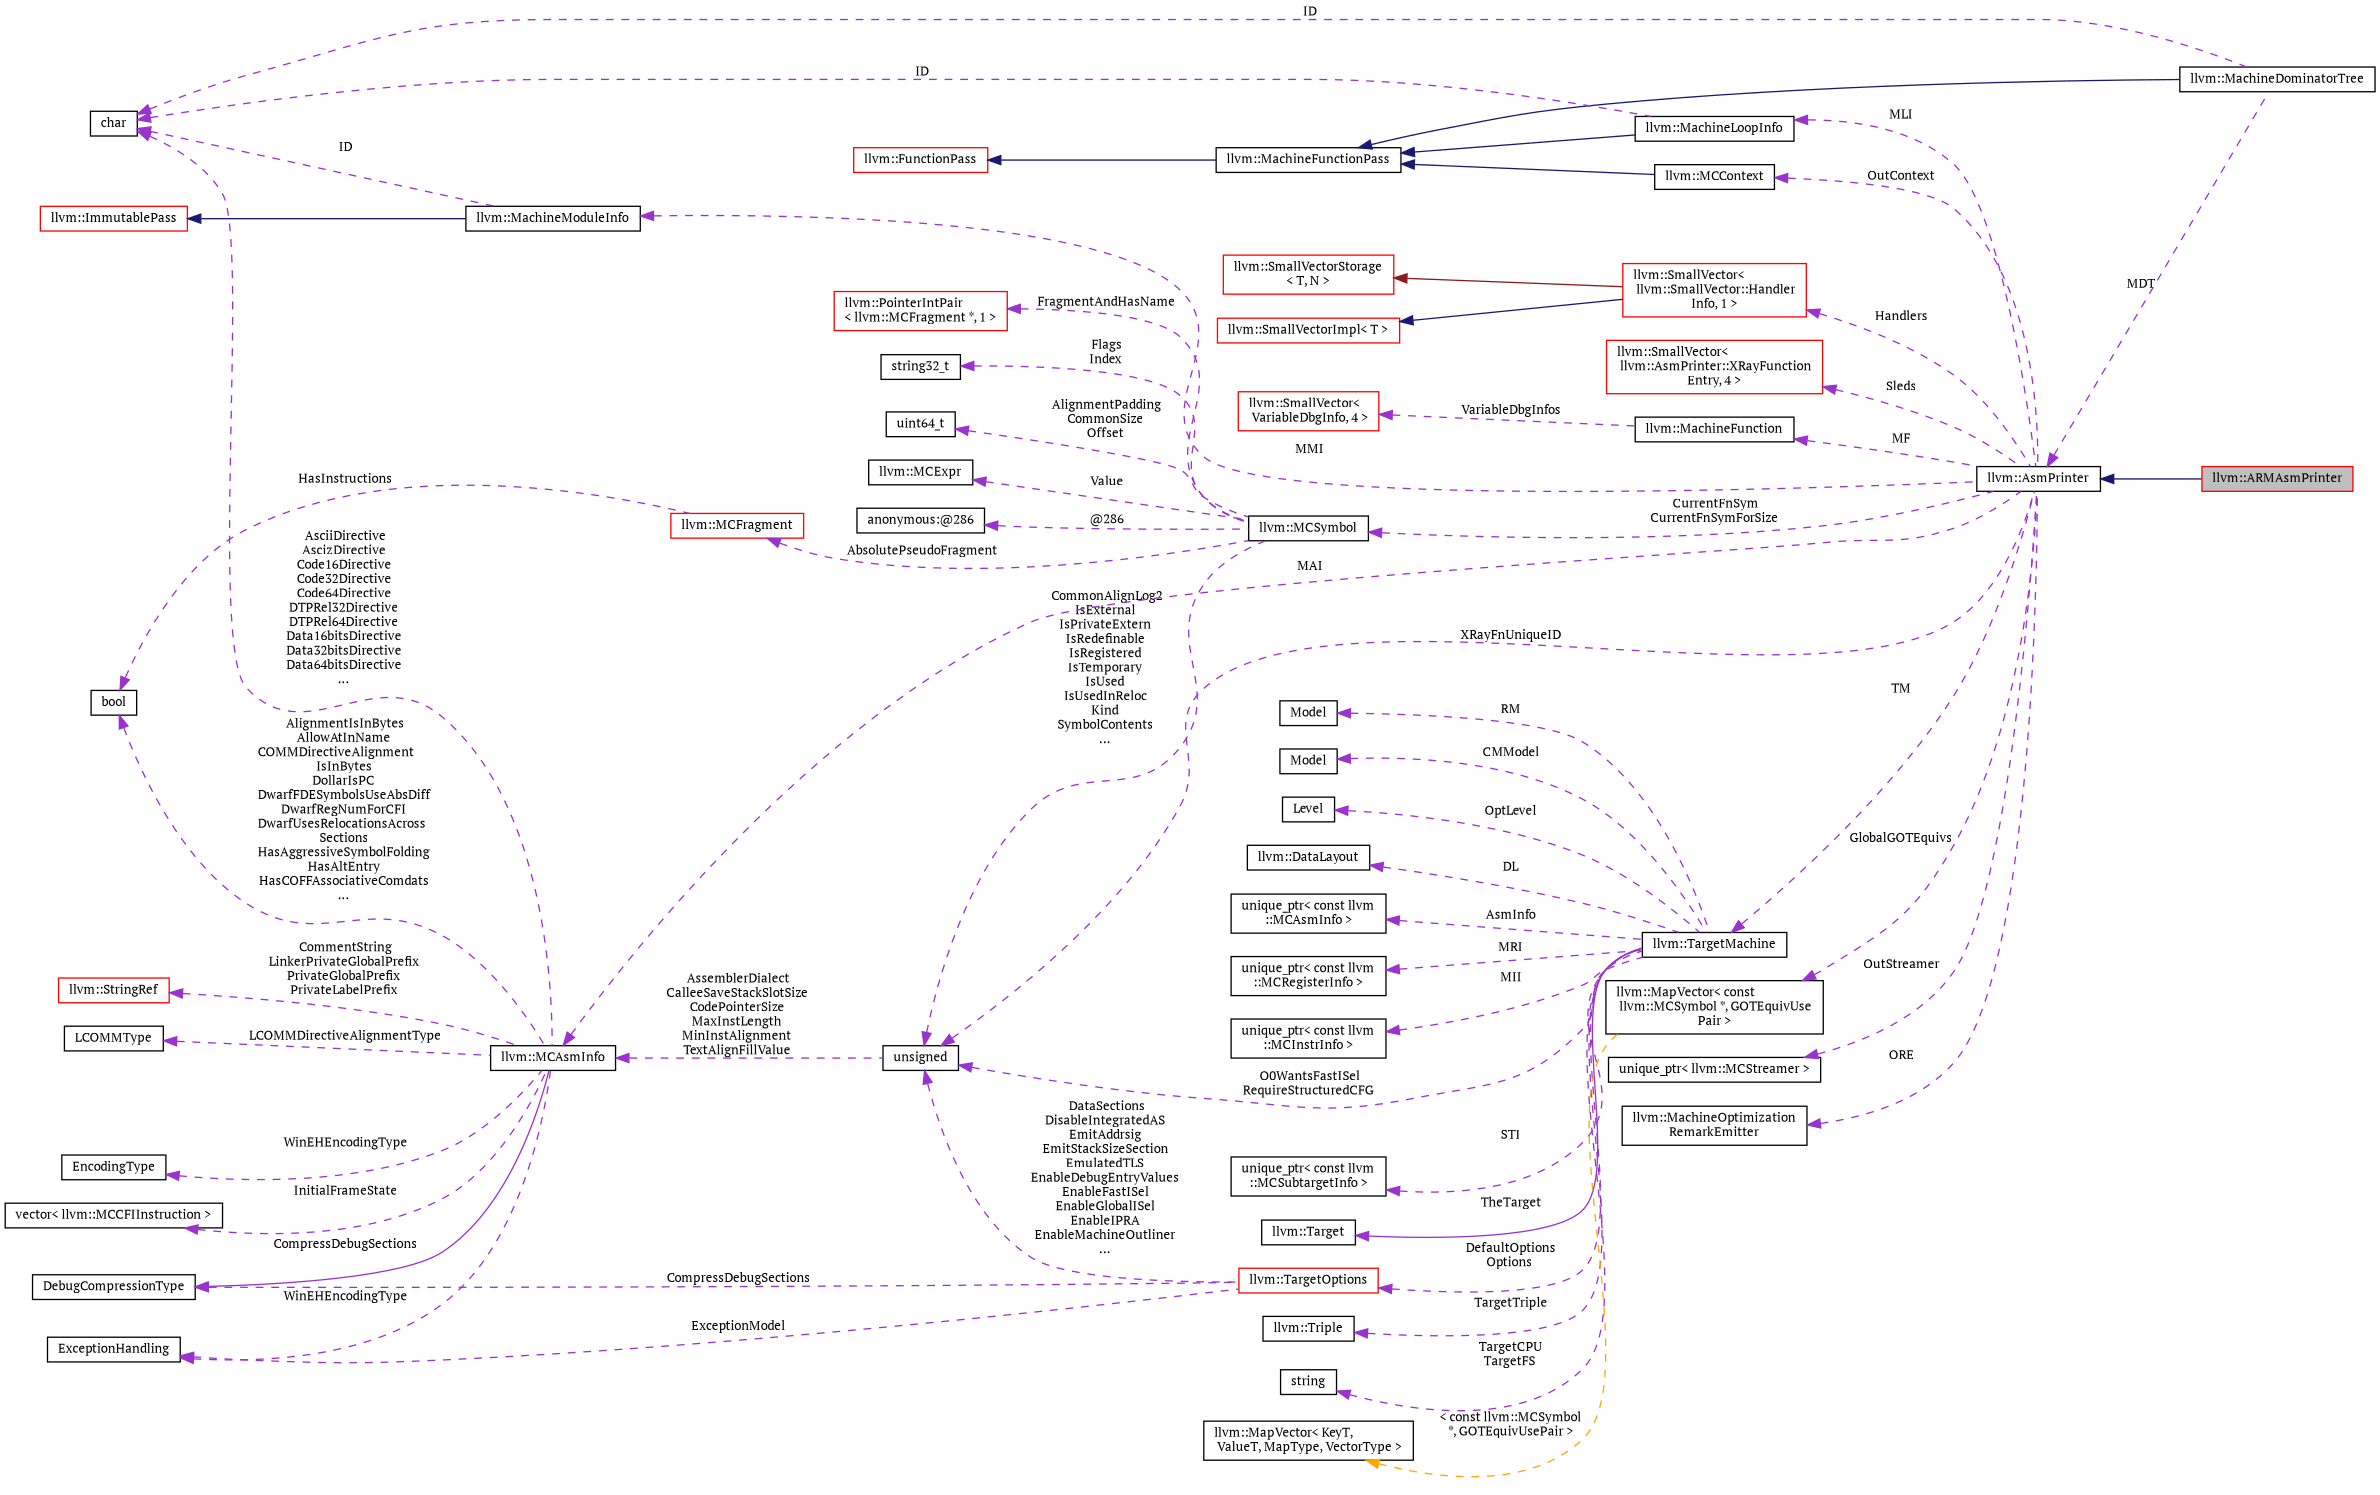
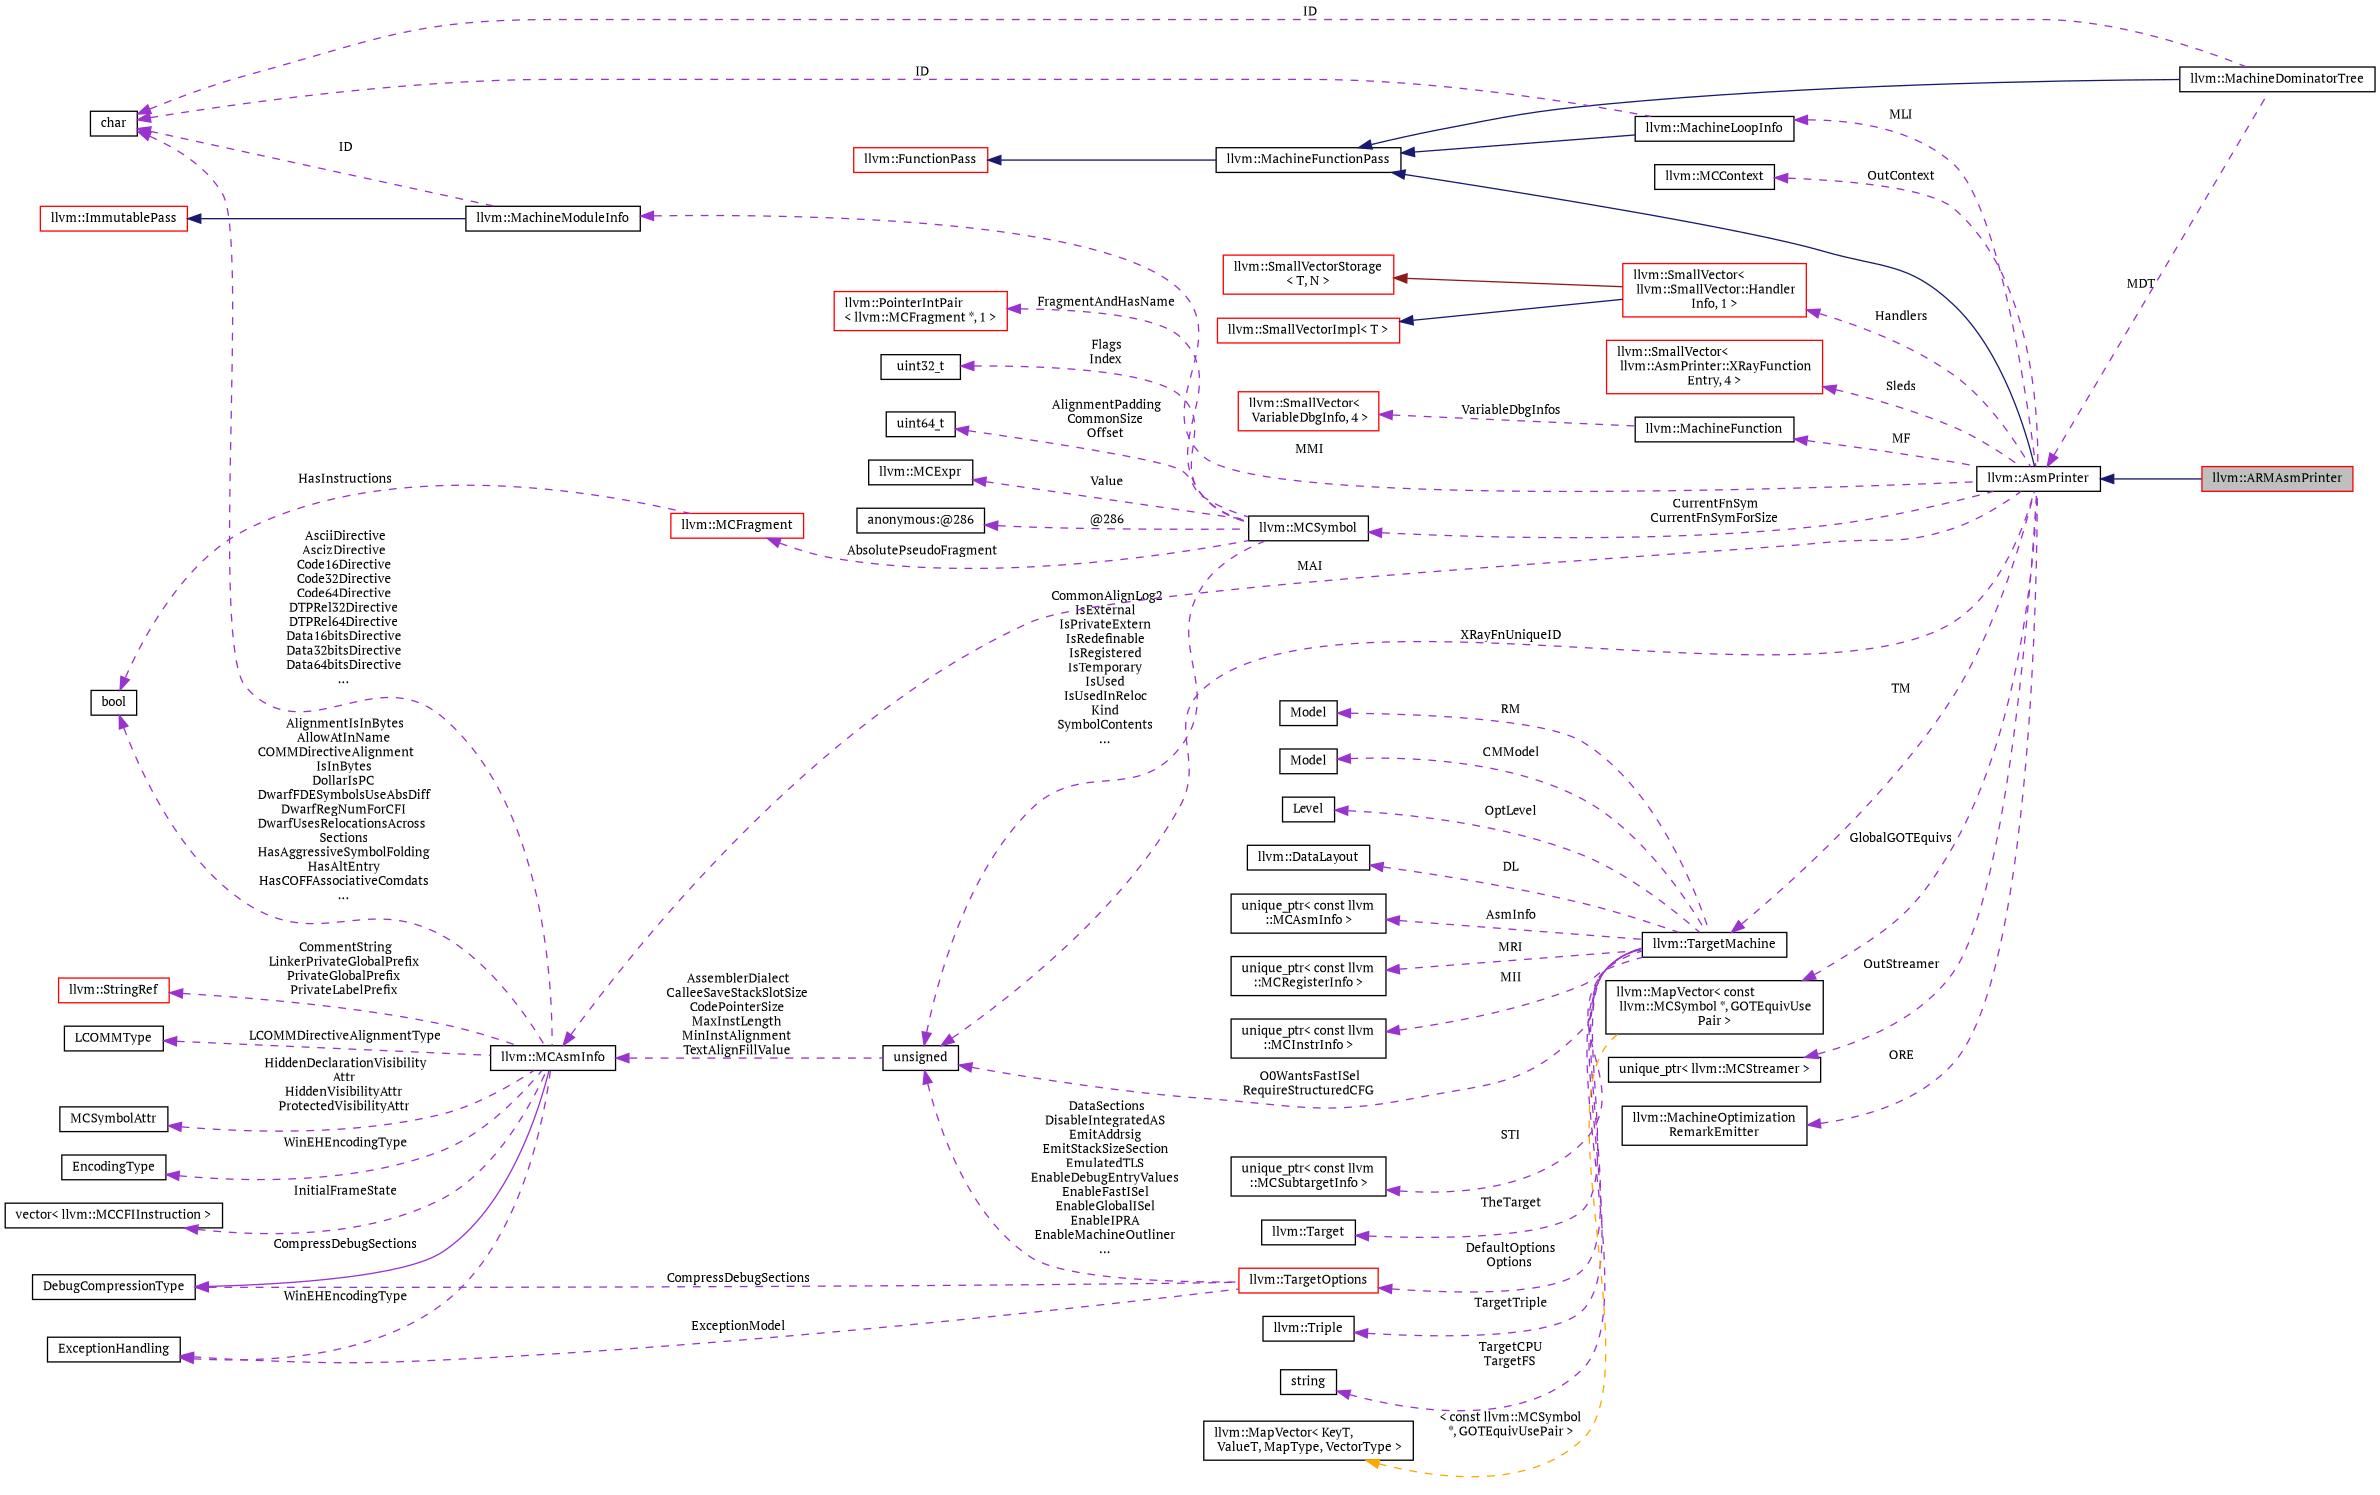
edge "llvm::MCContext" -> "llvm::MachineFunctionPass": now "llvm::AsmPrinter" -> "llvm::MachineFunctionPass"
node "string32_t": label "string32_t" -> "uint32_t"
node "MCSymbolAttr": added
edge "llvm::TargetMachine" -> "llvm::Target": style solid -> dashed
